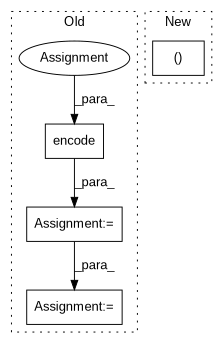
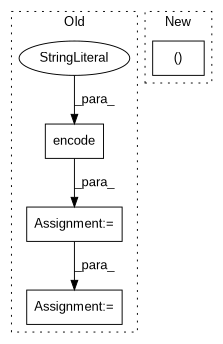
node "Assignment": label "Assignment" -> "StringLiteral"
